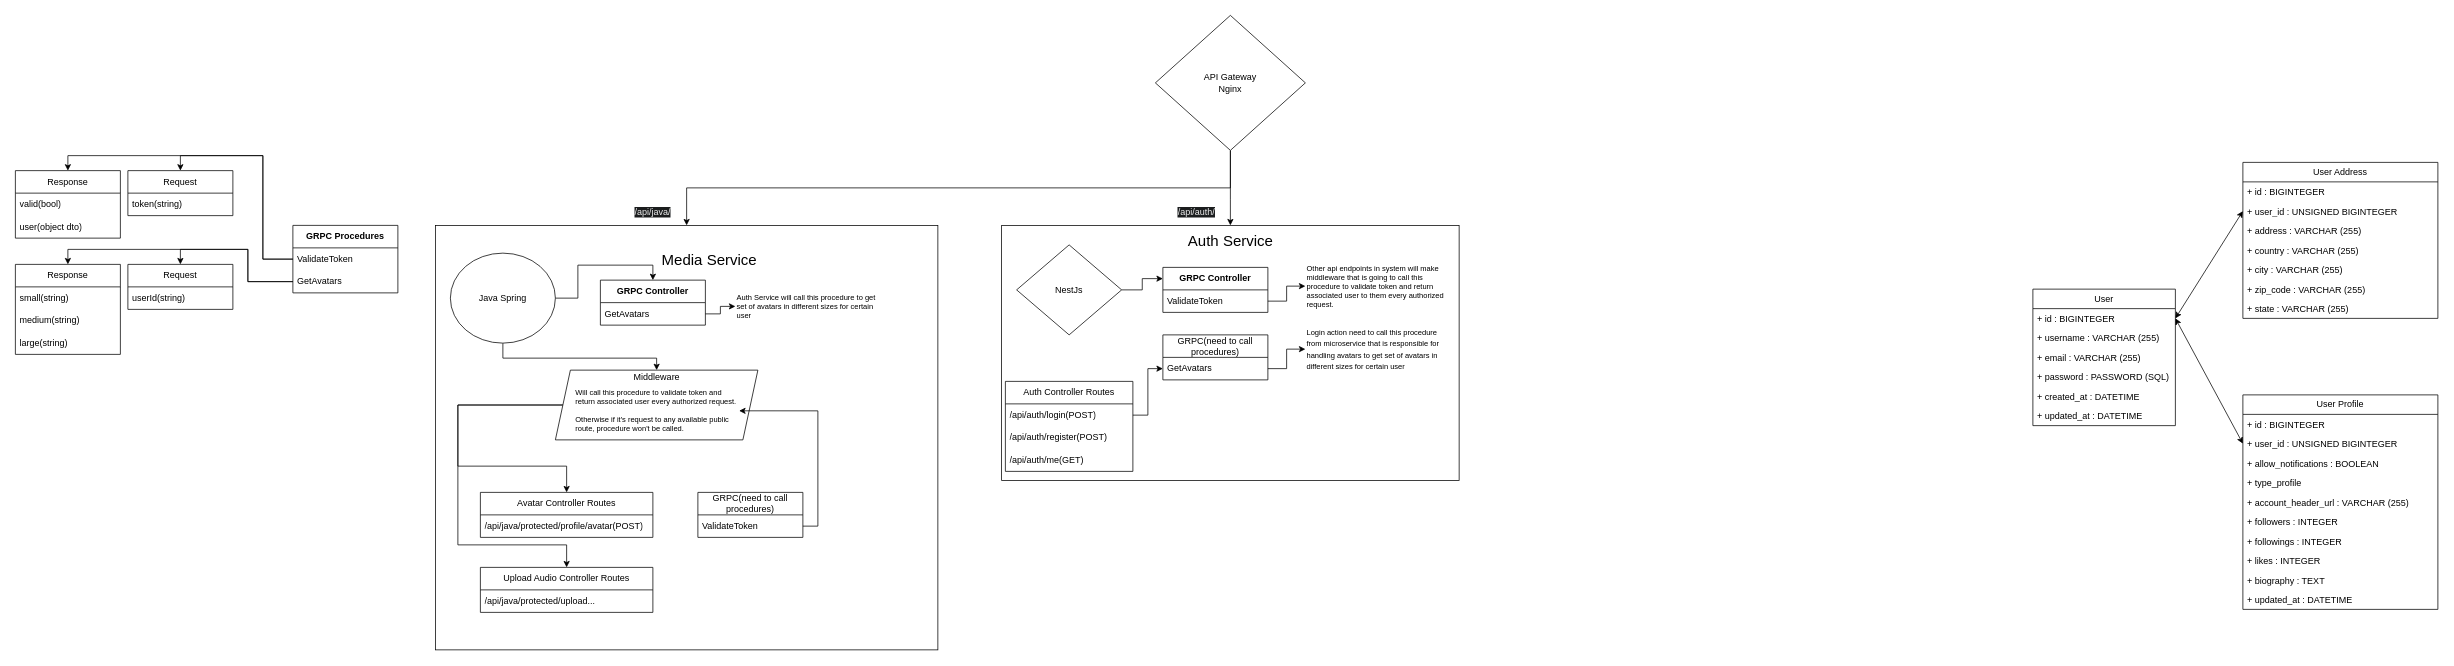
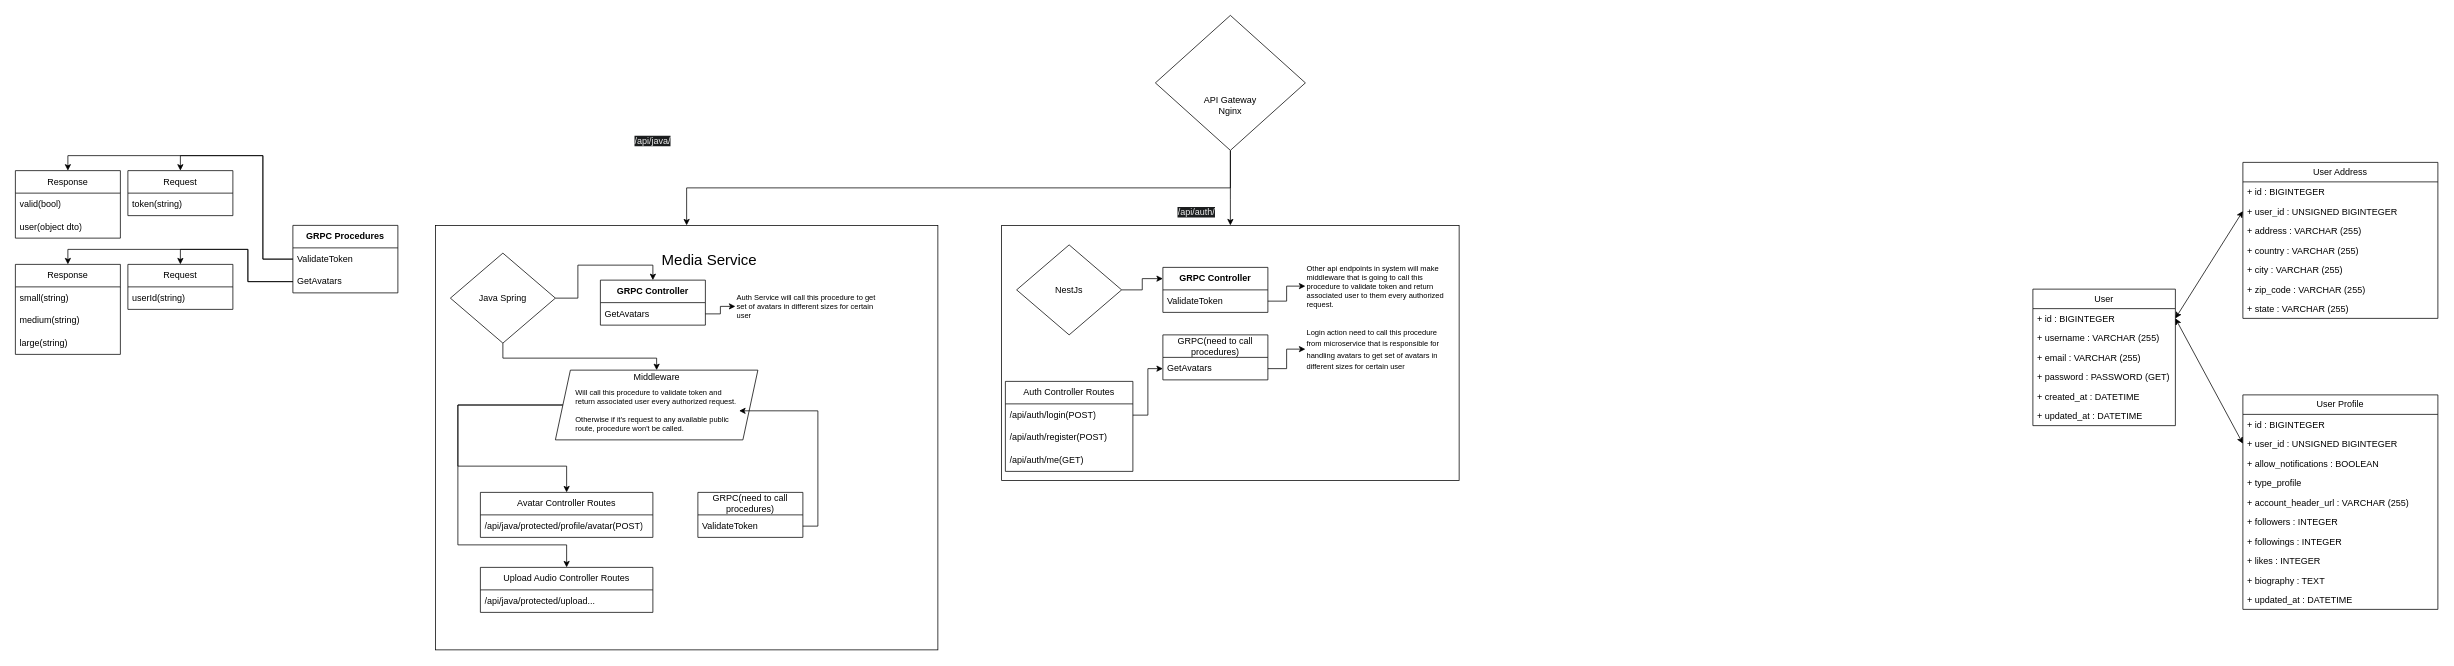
node "API Gateway Nginx": moved (1230, 83) -> (1230, 105)
node "/api/java/": moved (653, 213) -> (653, 141)
node "Auth Service": removed
node "Java Spring": shape ellipse -> diamond
node "+ password : PASSWORD (SQL)": label "+ password : PASSWORD (SQL)" -> "+ password : PASSWORD (GET)"
